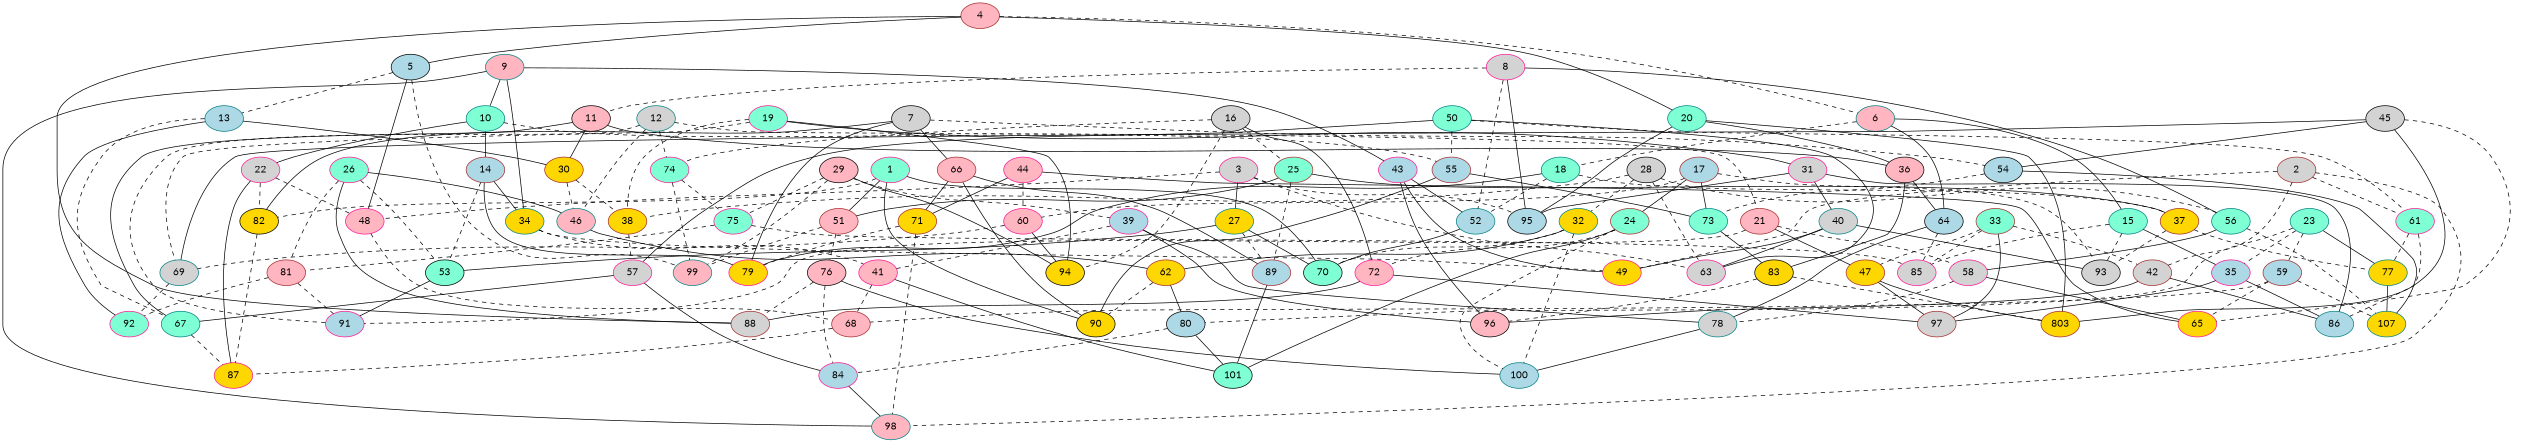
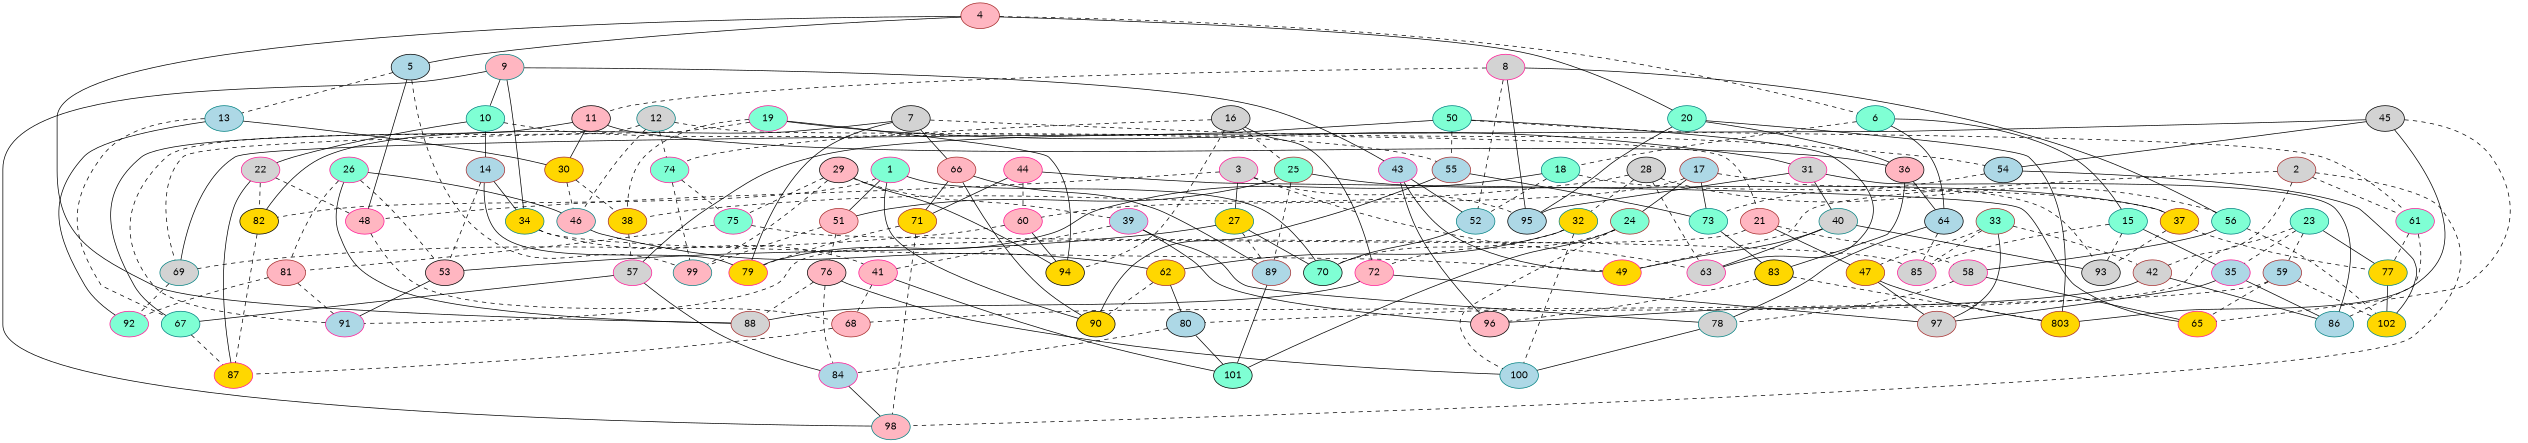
node "6": fillcolor lightpink -> aquamarine
node "53": fillcolor aquamarine -> lightpink
node "107": label "107" -> "102"
